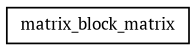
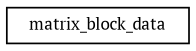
node "matrix_block_matrix": label "matrix_block_matrix" -> "matrix_block_data"
